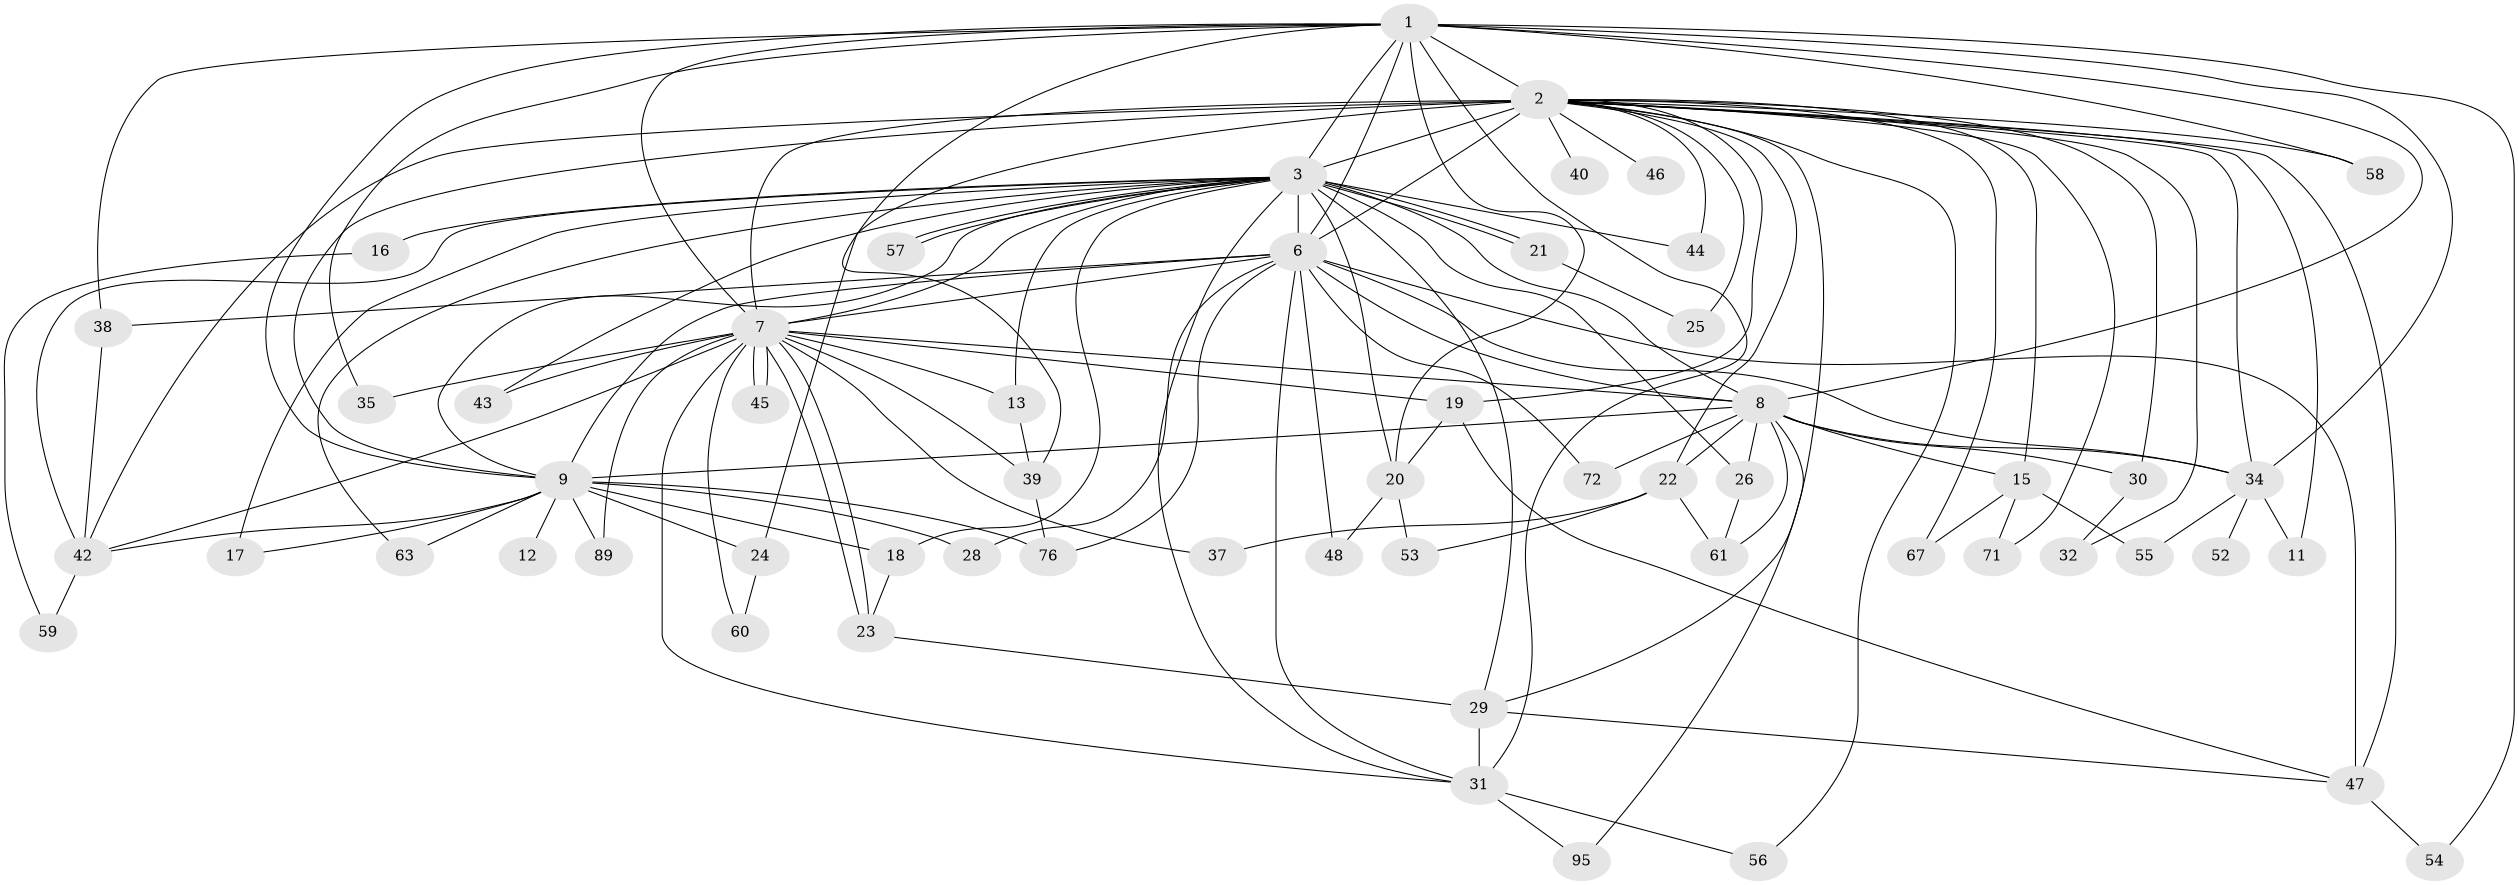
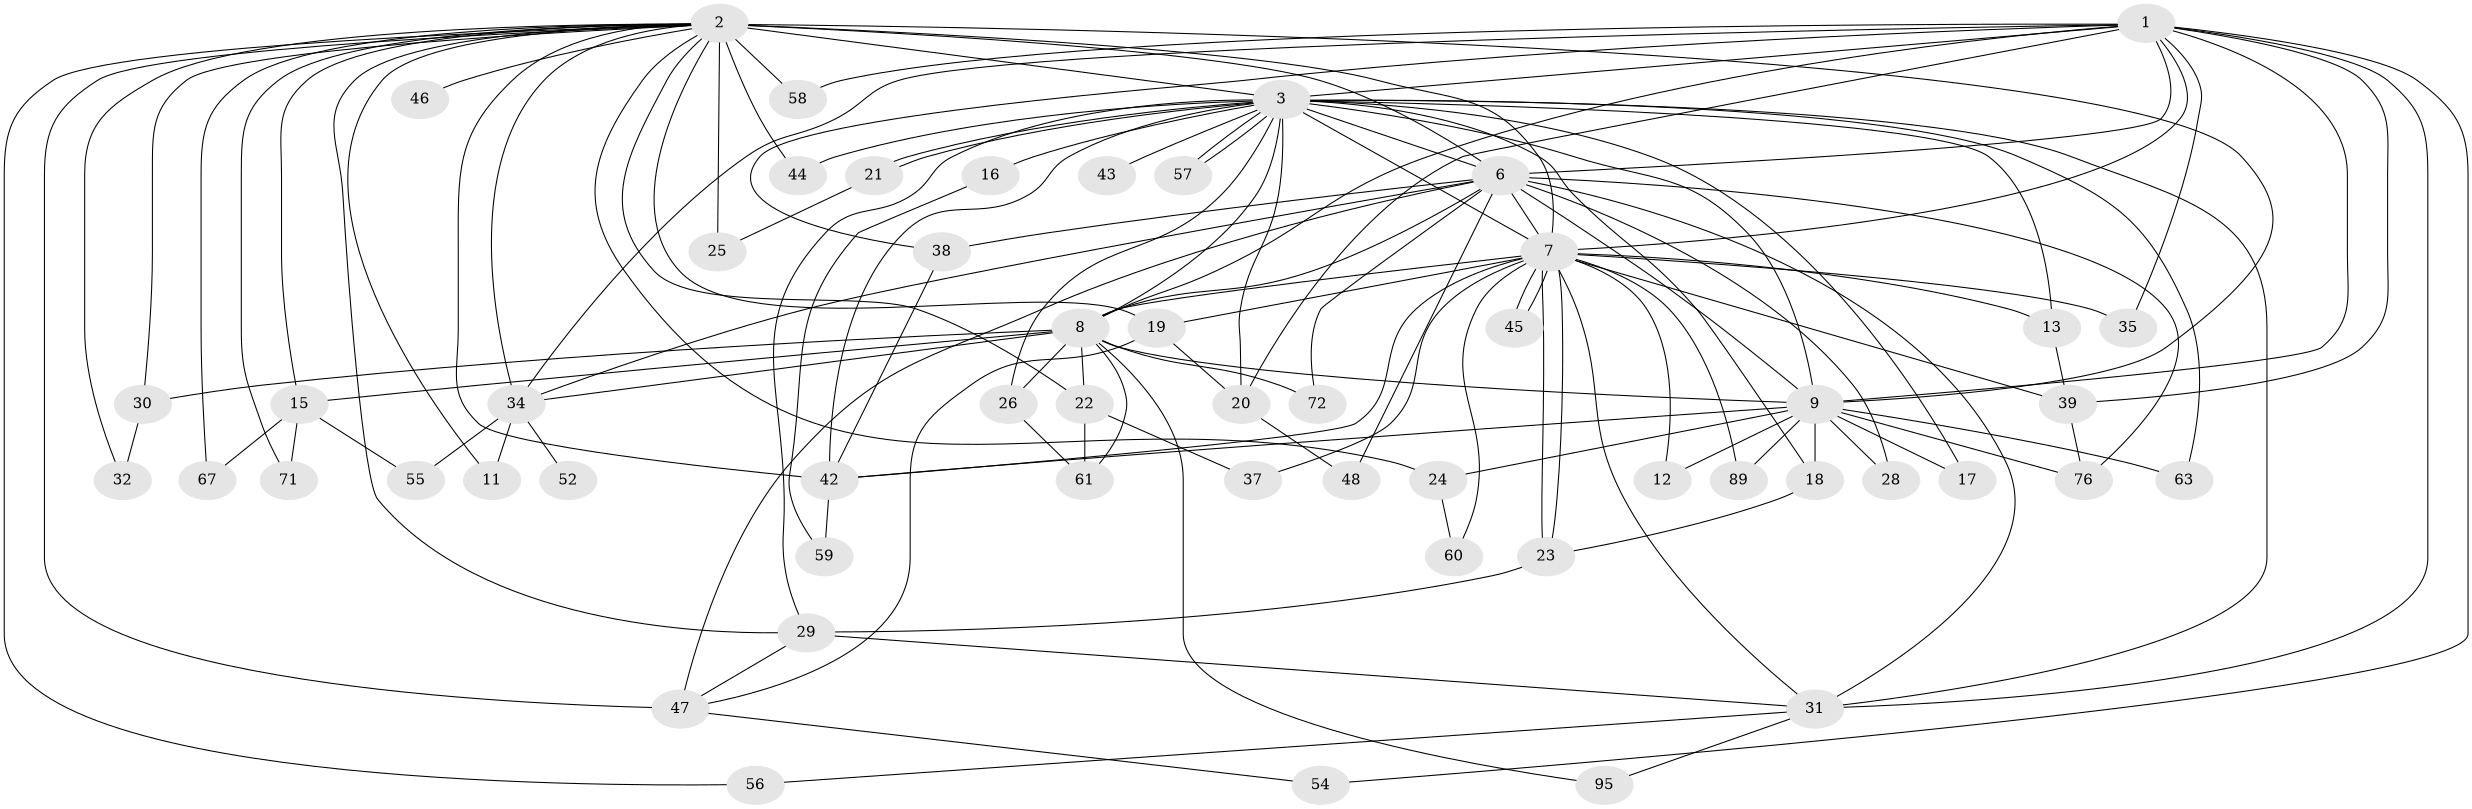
edge "1" -- "2": removed
node "40": removed
edge "7" -- "43": now "7" -- "12"
node "53": removed
